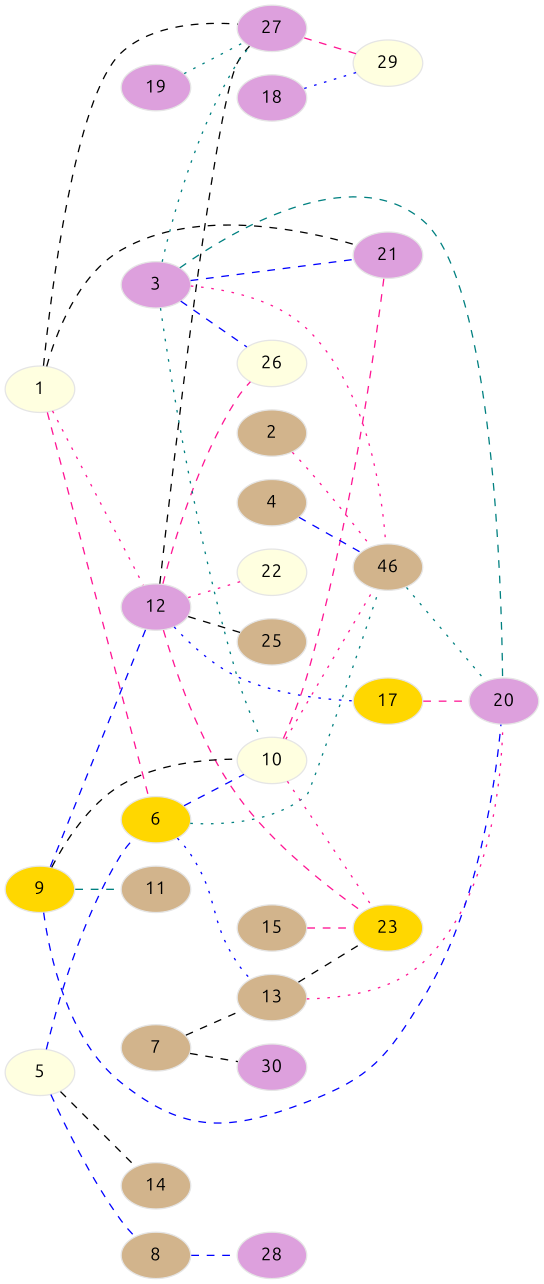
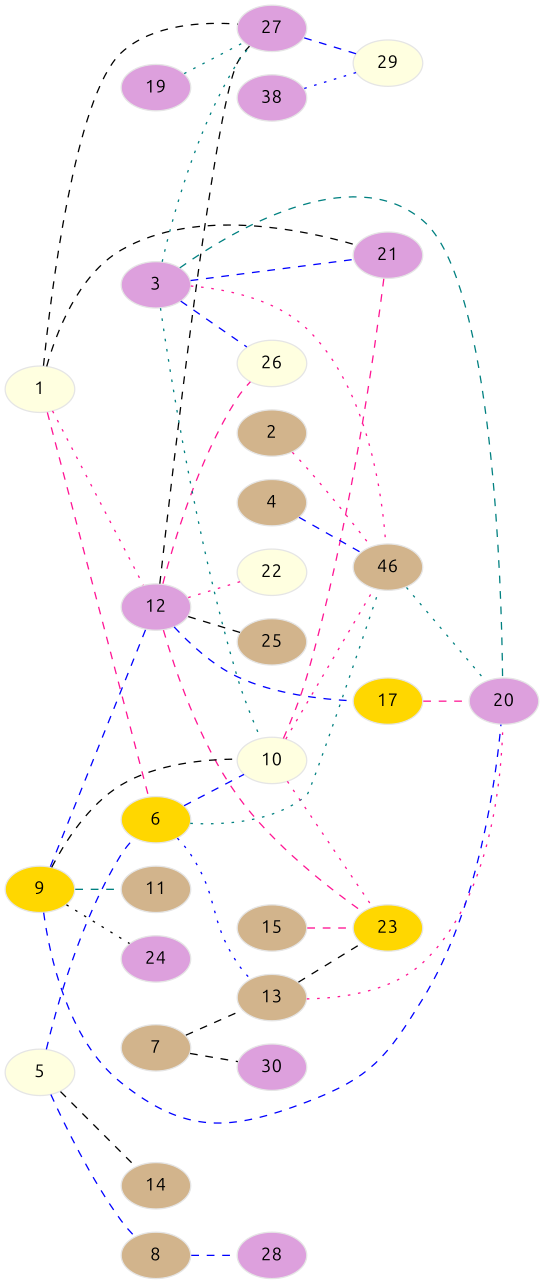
edge "27" -- "29": color deeppink -> blue
node "18": label "18" -> "38"
edge "12" -- "17": style dotted -> dashed
node "24": added
